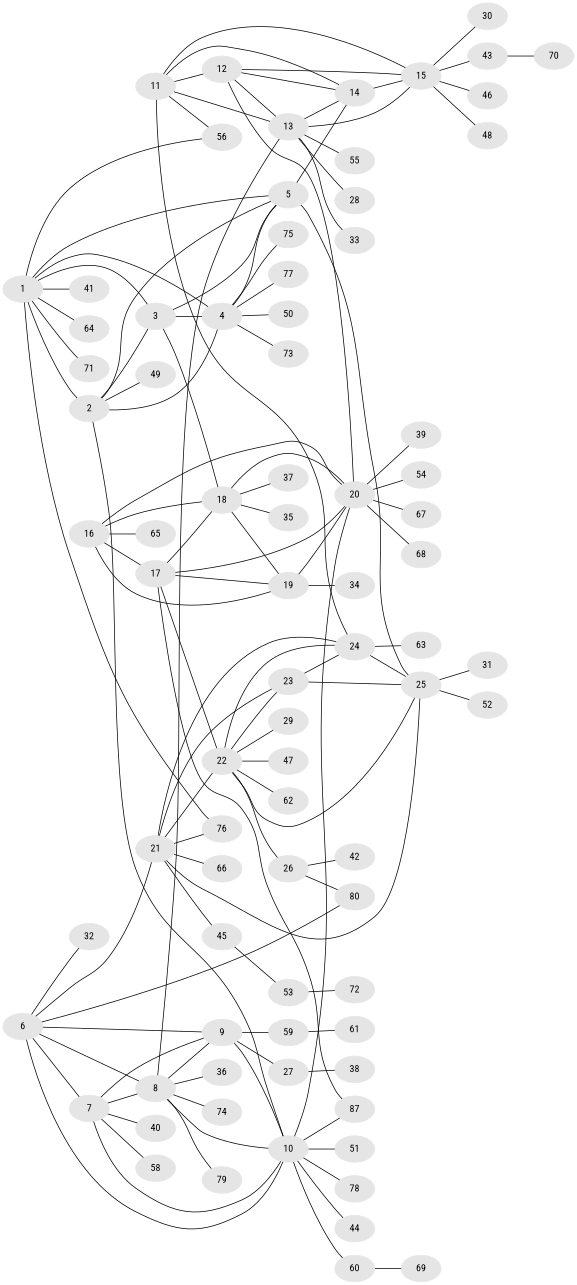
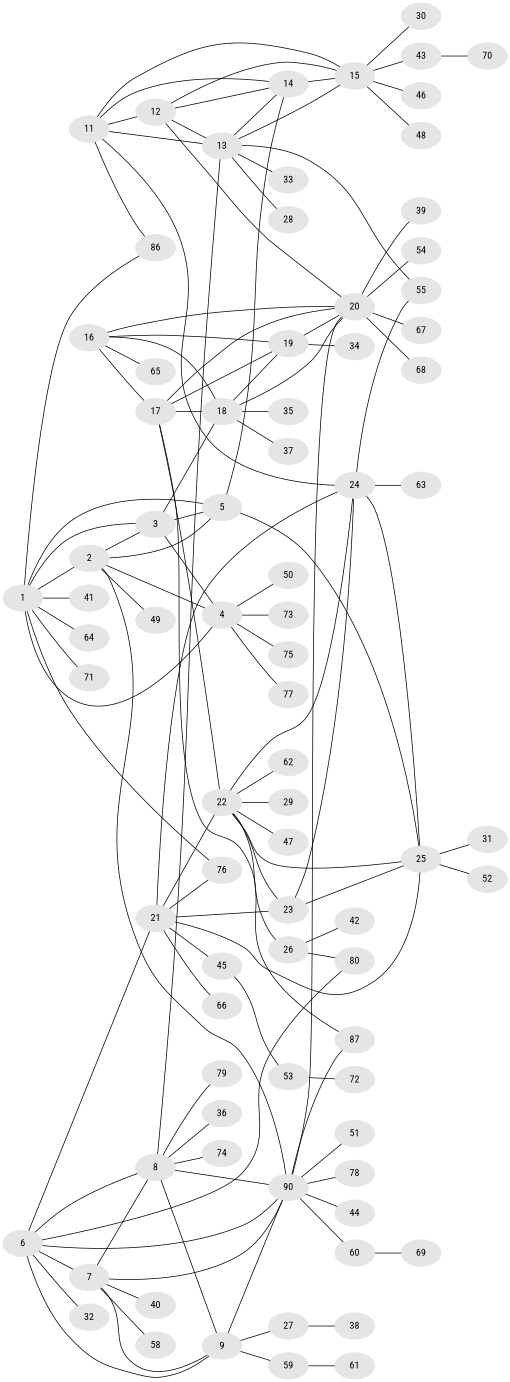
node "56": label "56" -> "86"
edge "5" -- "4": removed
edge "55" -- "24": added
node "10": label "10" -> "90"
